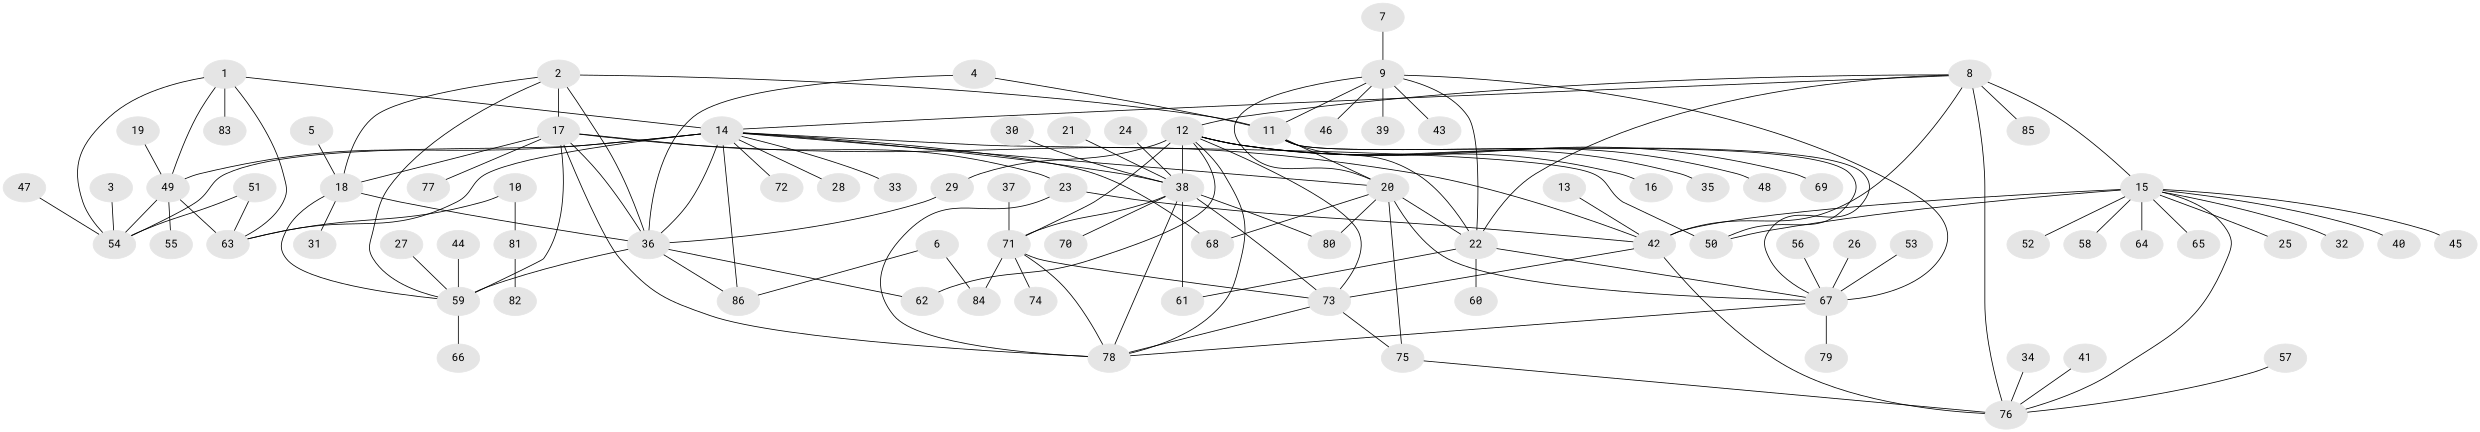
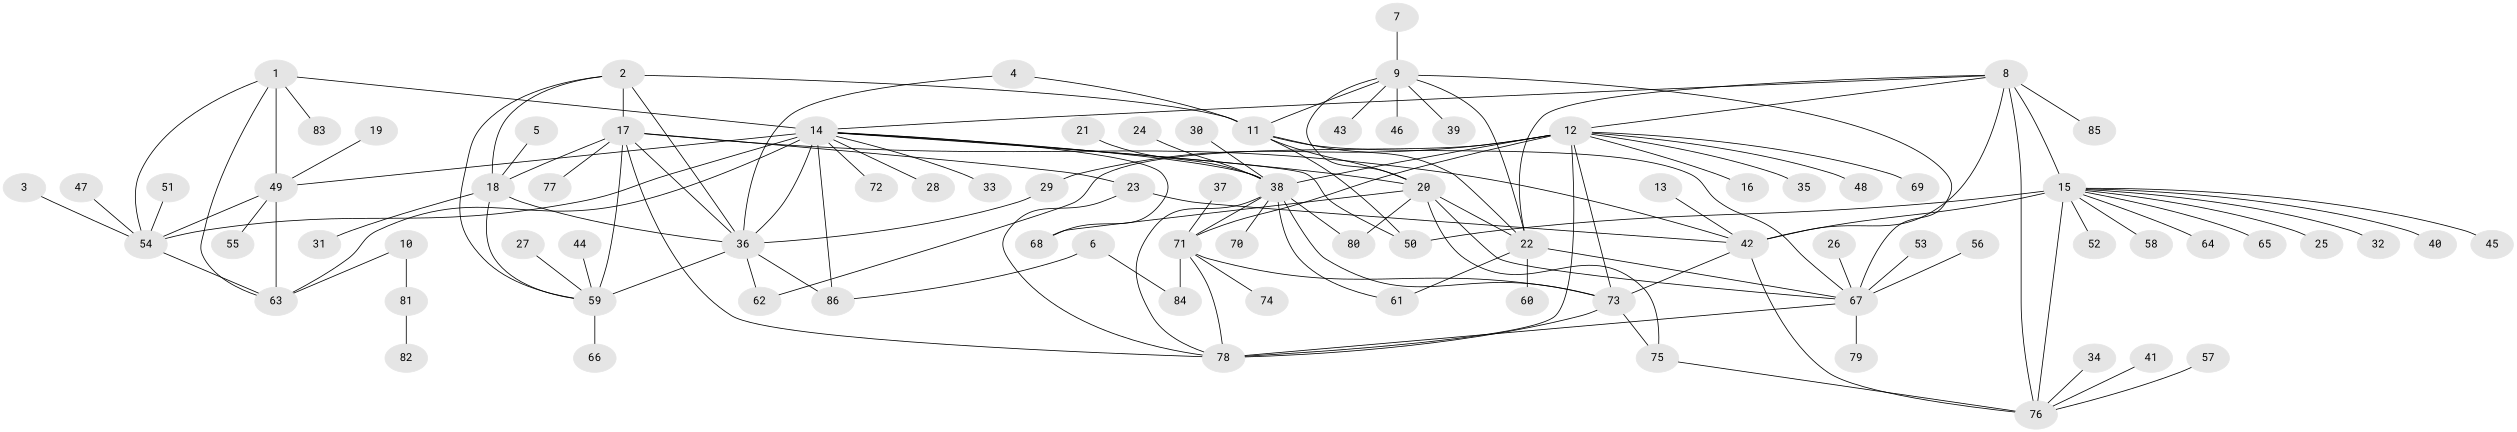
edge "51" -- "63": now "54" -- "63"
